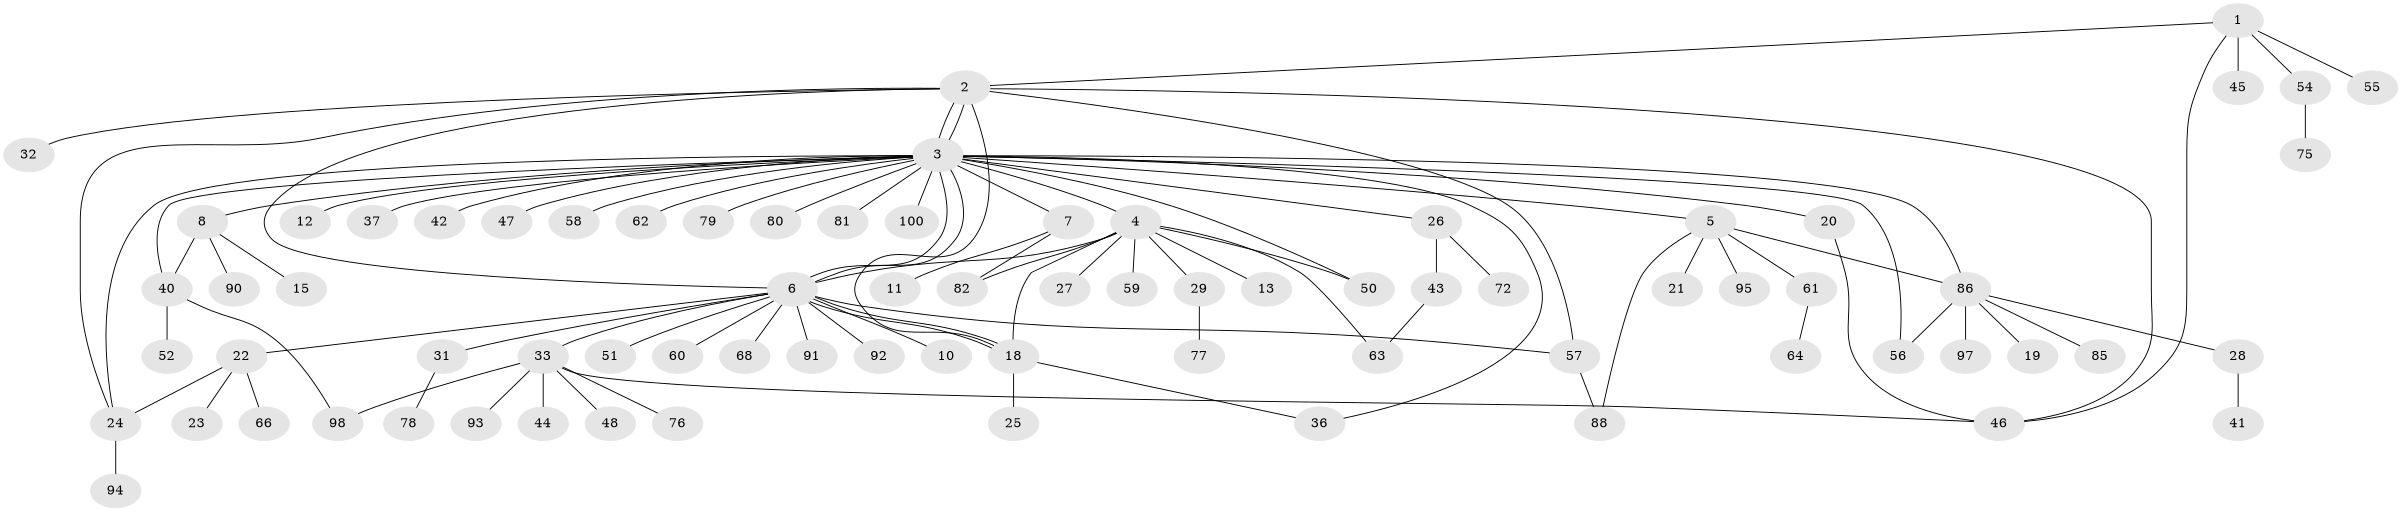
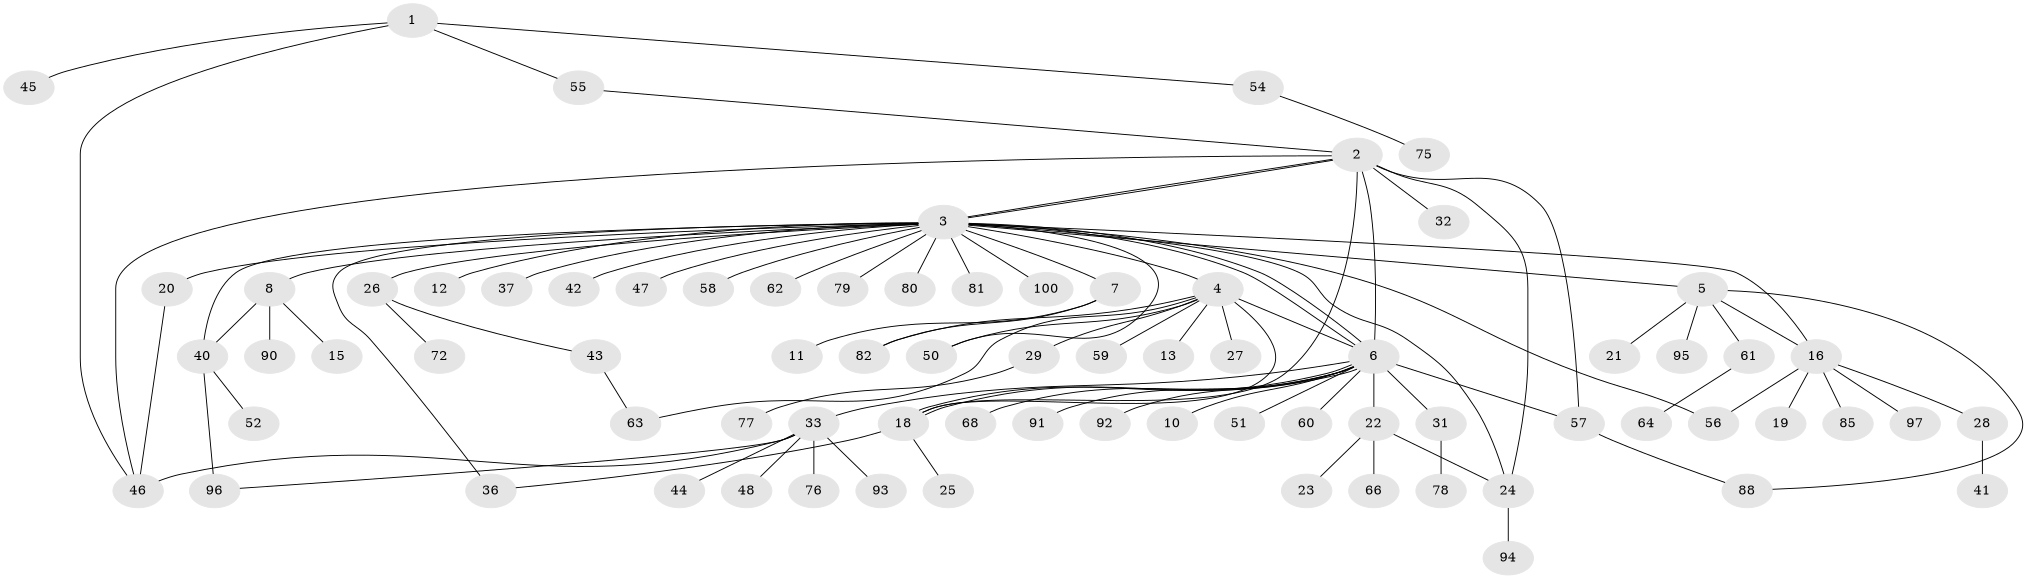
edge "1" -- "2": now "55" -- "2"
node "86": label "86" -> "16"
node "98": label "98" -> "96"
